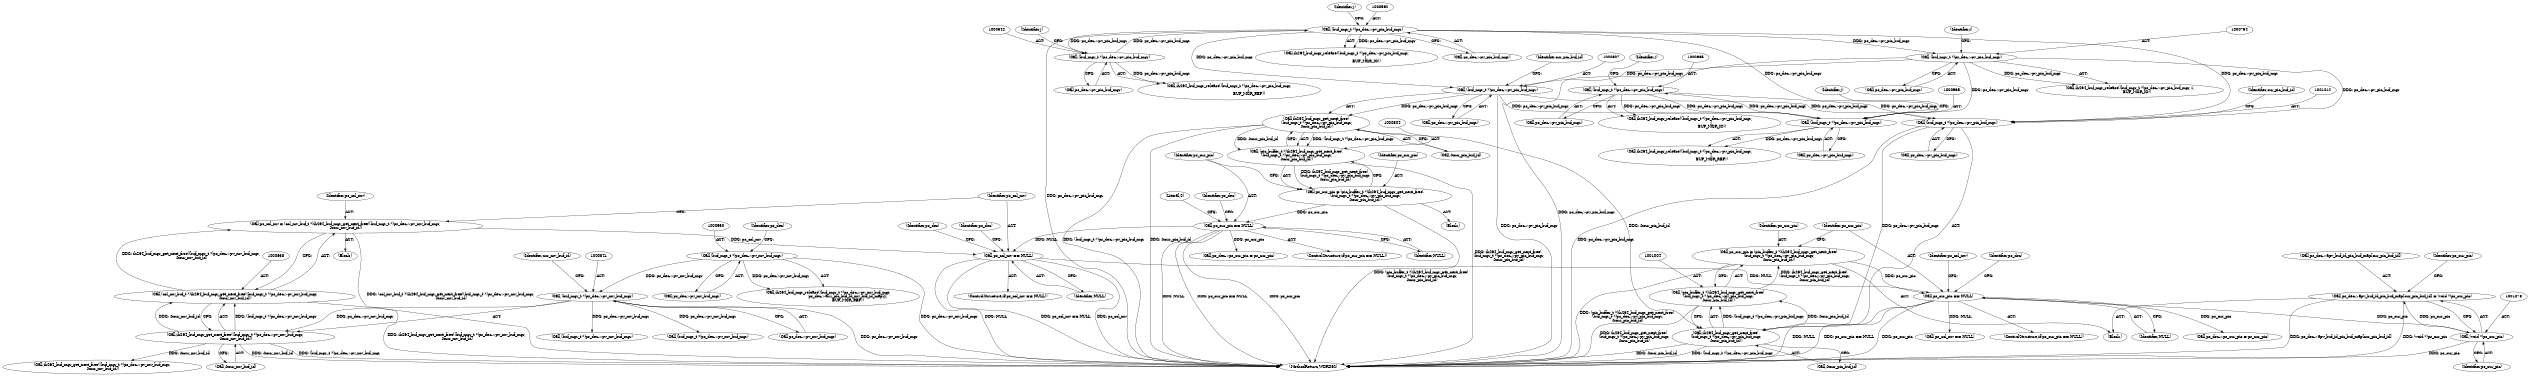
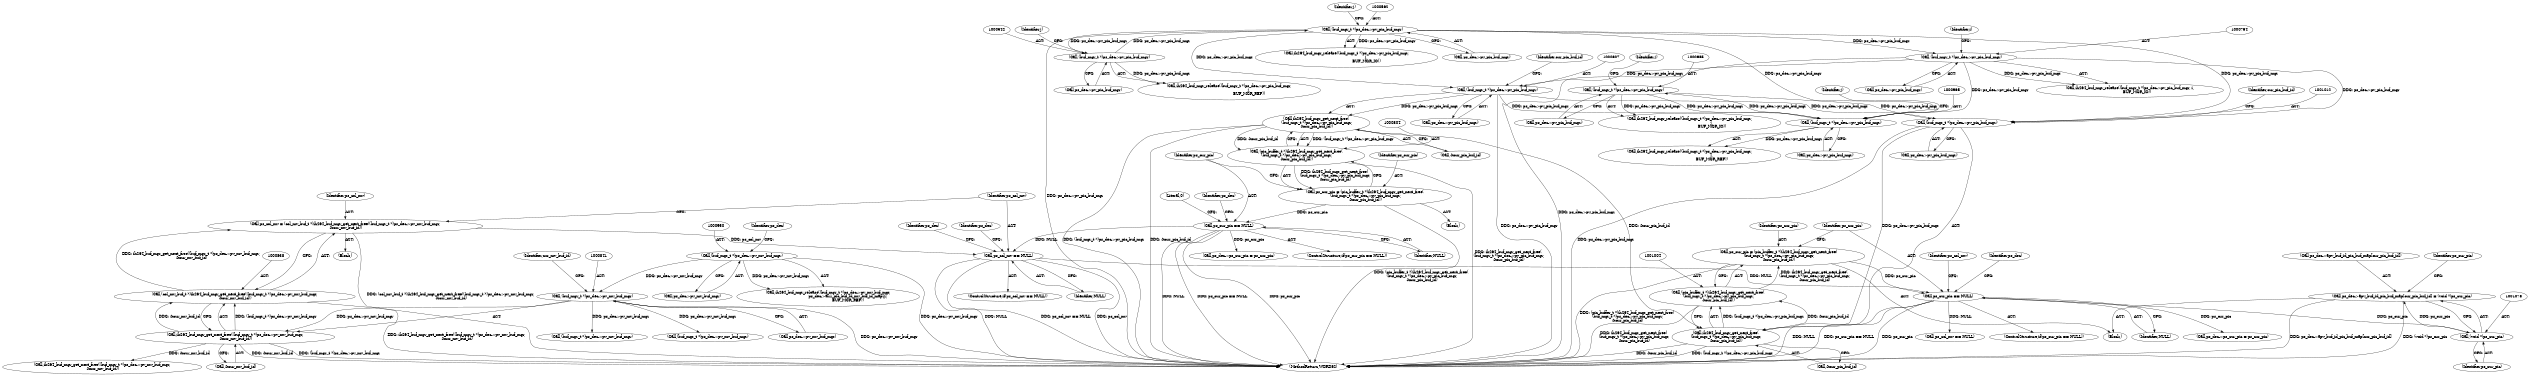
edge "(Call,(void *)ps_cur_pic)" -> "(MethodReturn,WORD82)": removed, label "DDG: ps_cur_pic"
